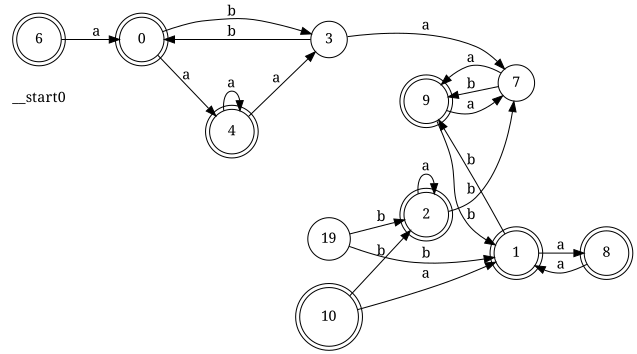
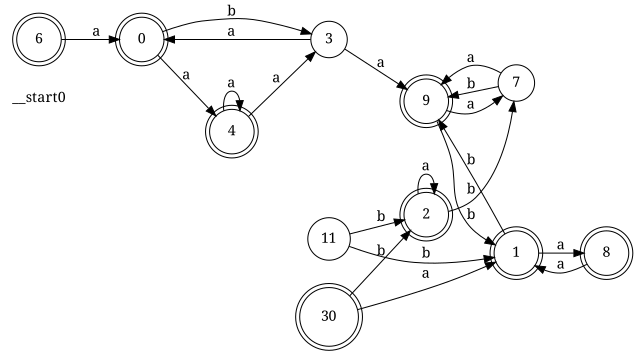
edge "3" -> "0": label "b" -> "a"
edge "3" -> "7": now "3" -> "9"
node "19": label "19" -> "11"
node "10": label "10" -> "30"
